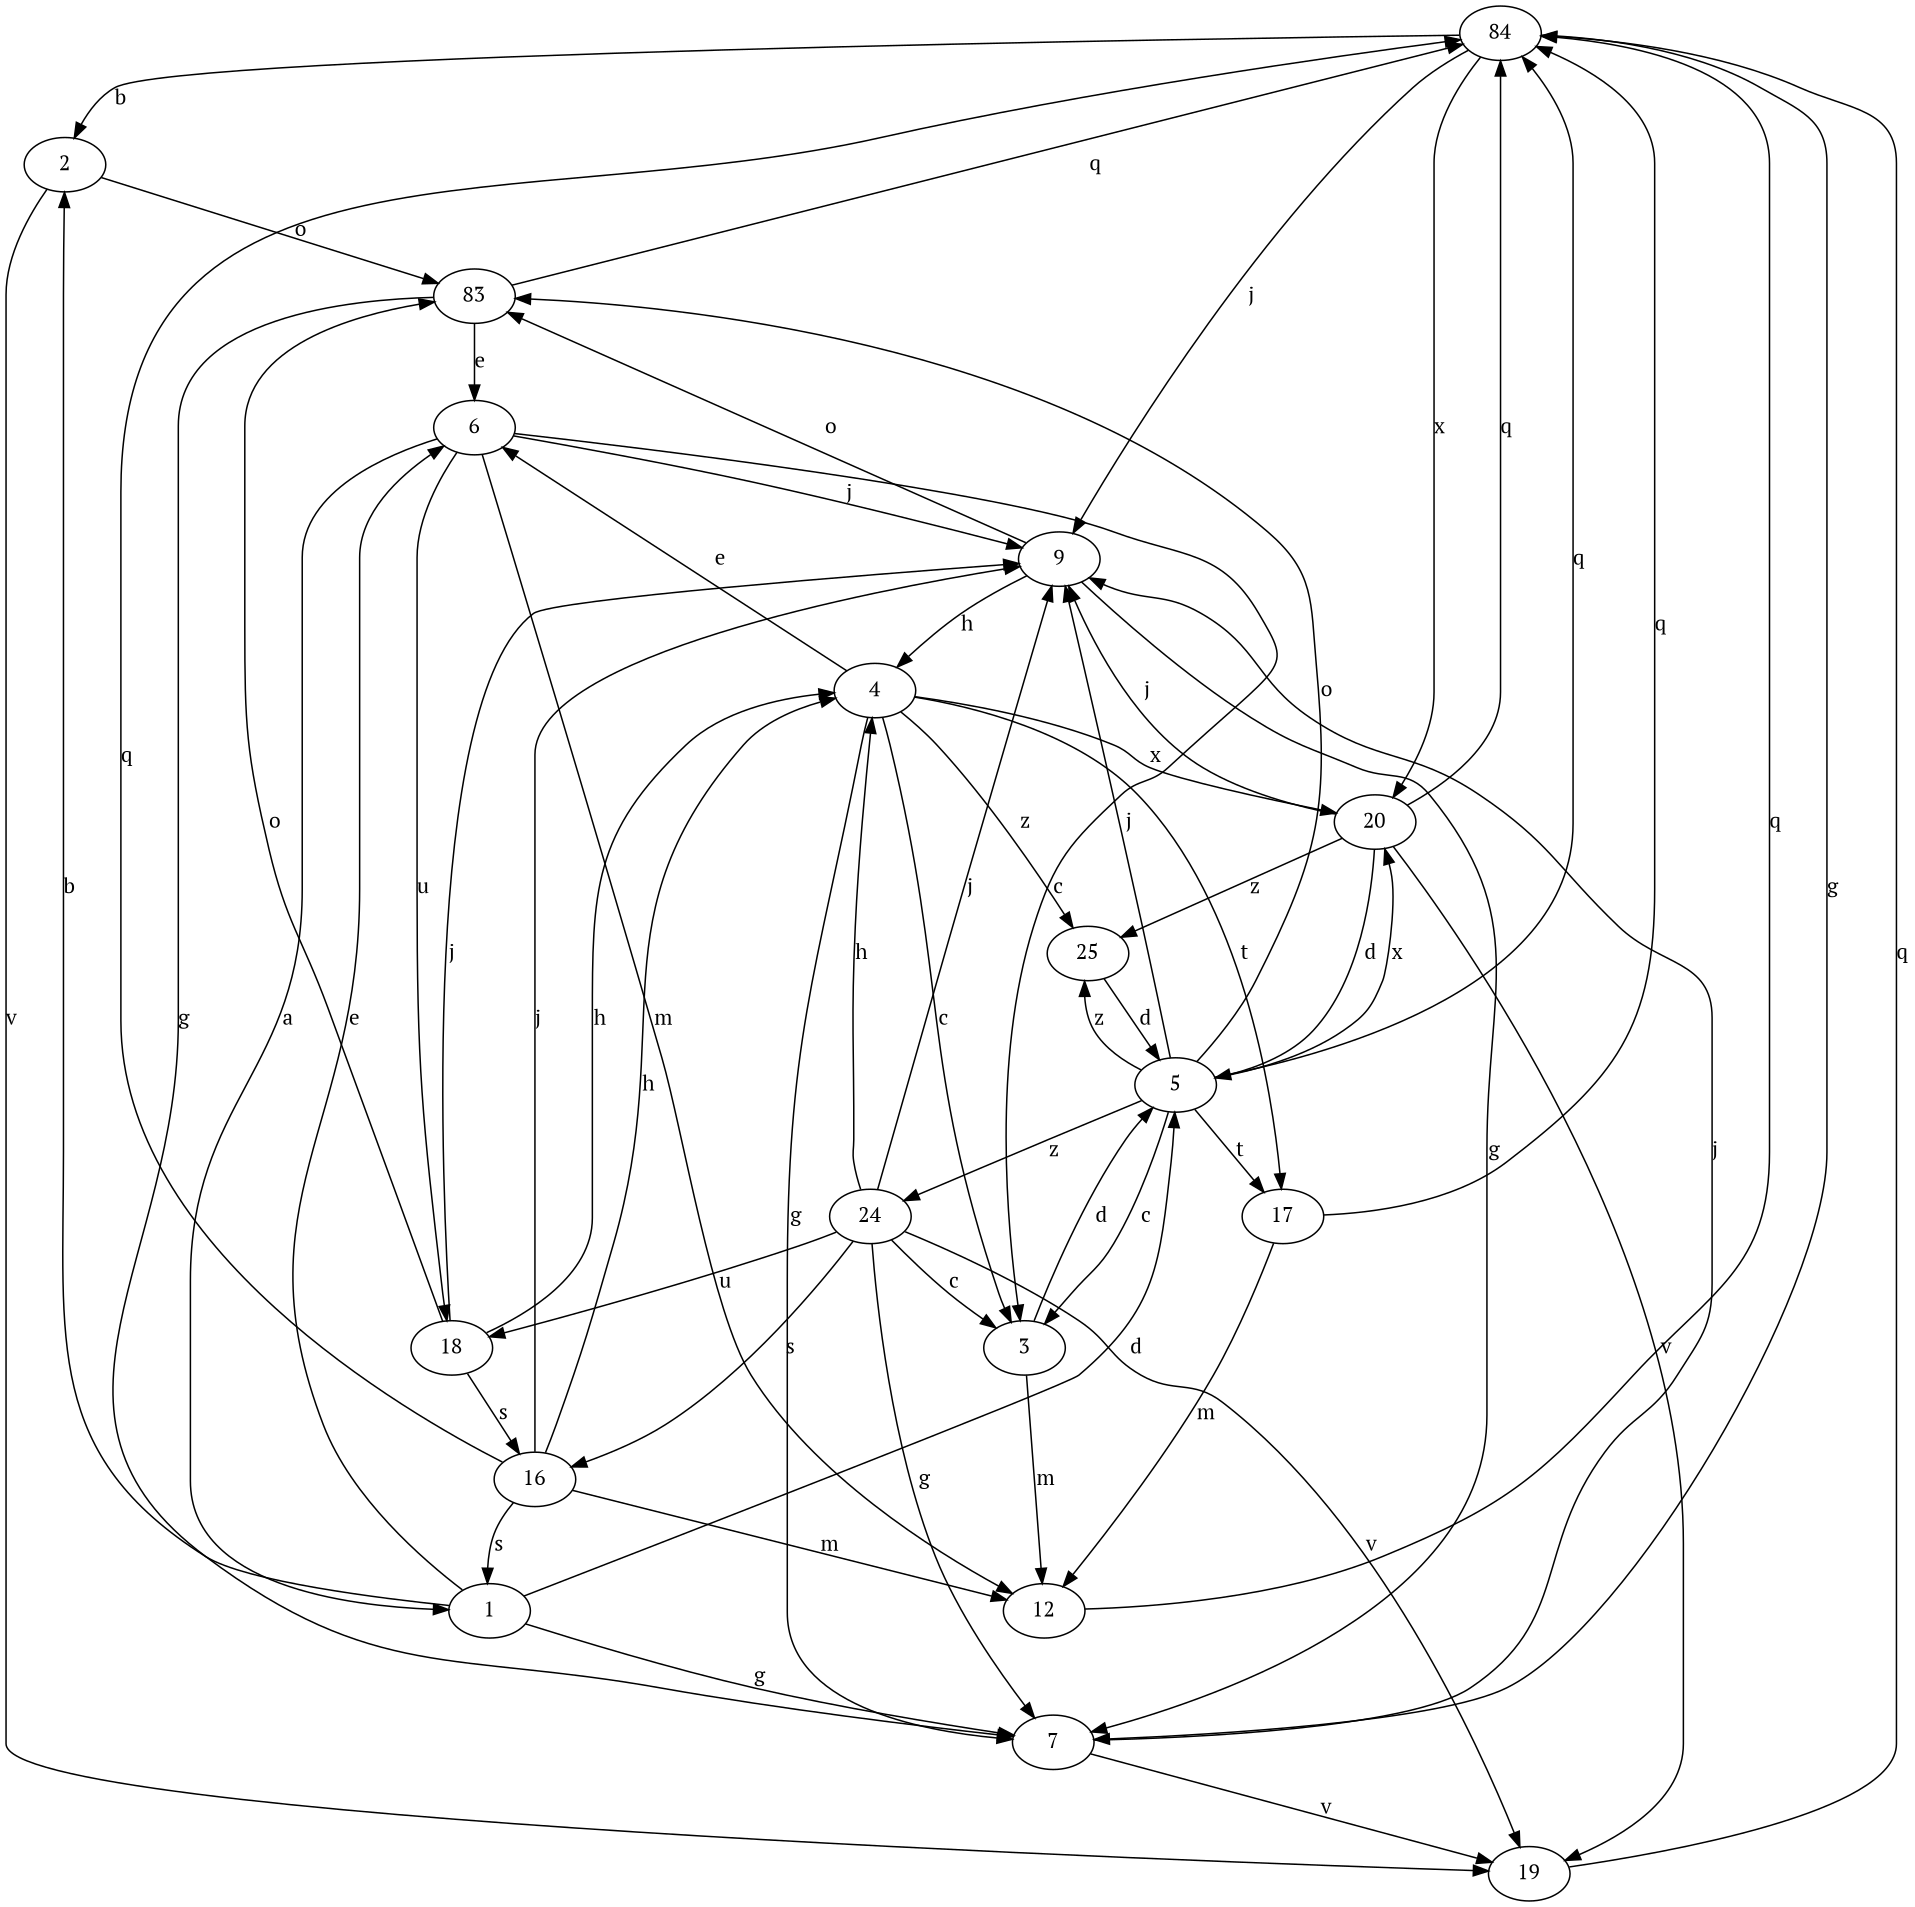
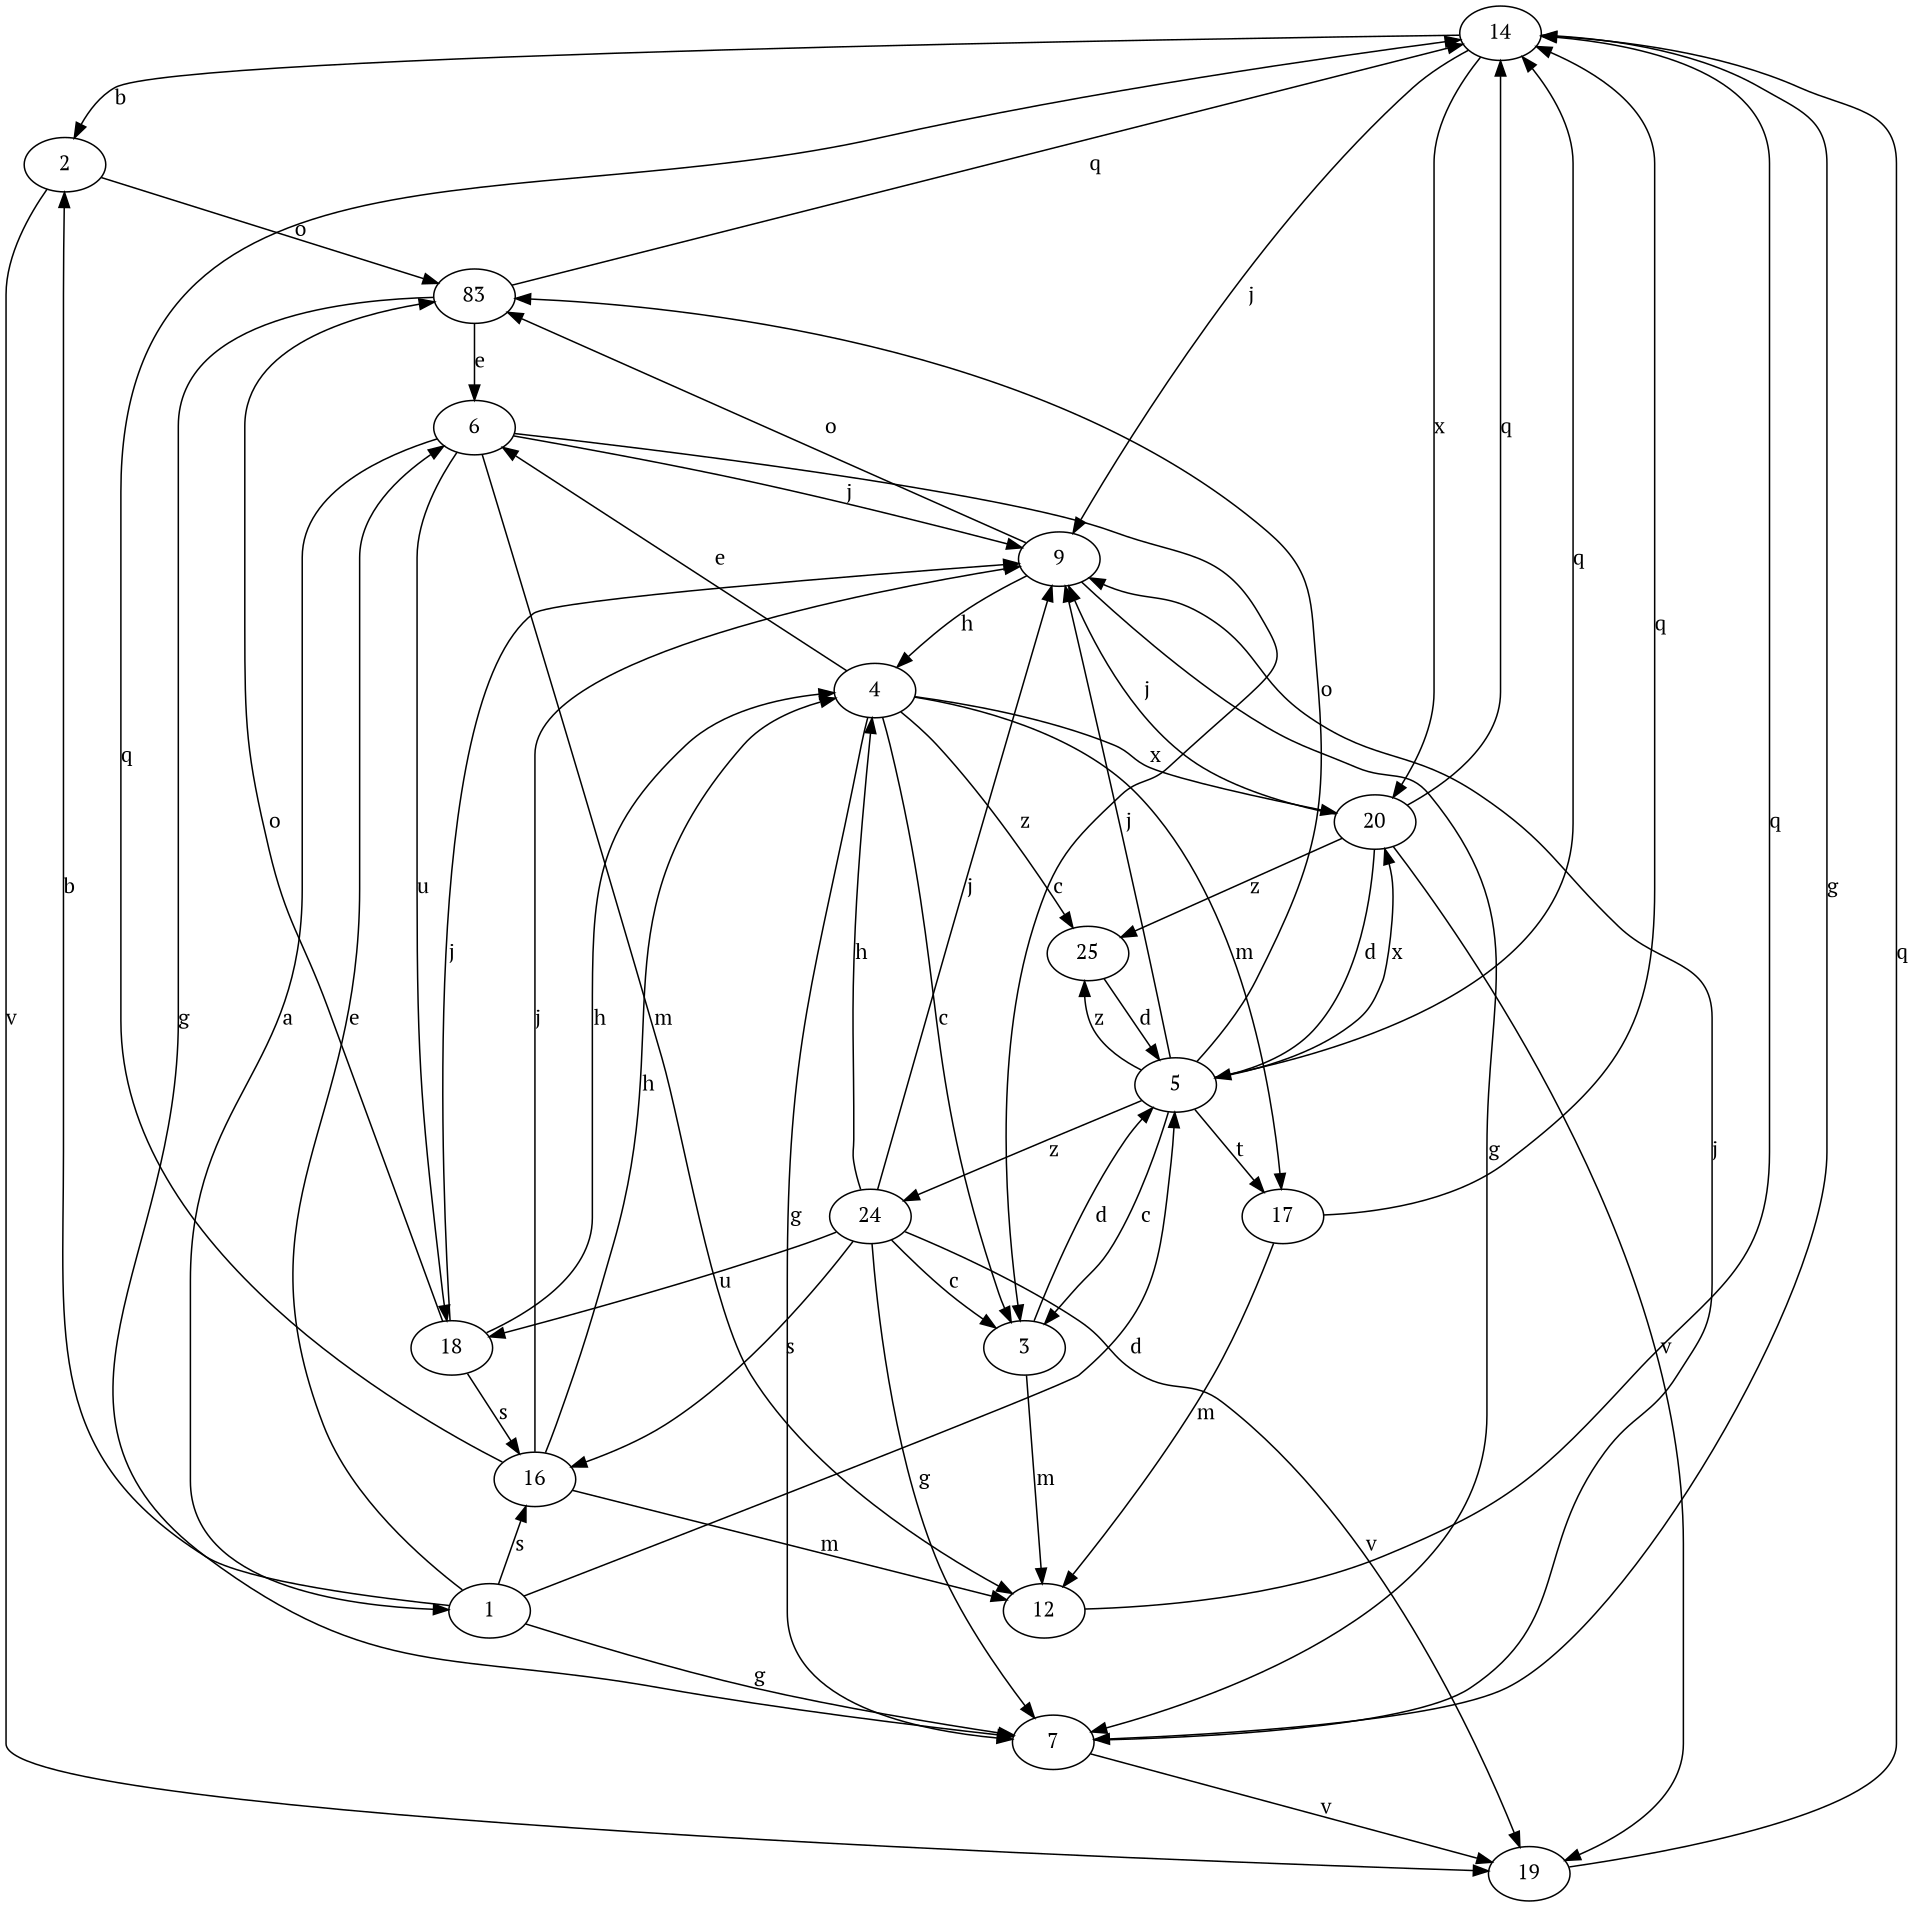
node "84": label "84" -> "14"
edge "4" -> "17": label "t" -> "m"
edge "16" -> "1": reversed
